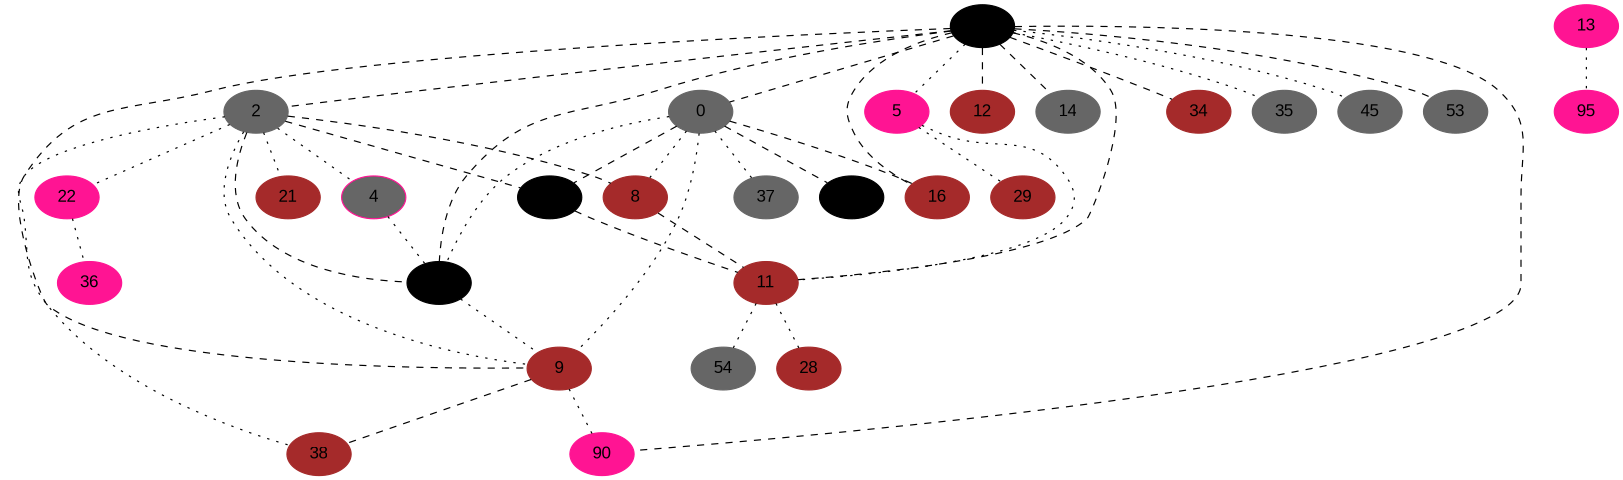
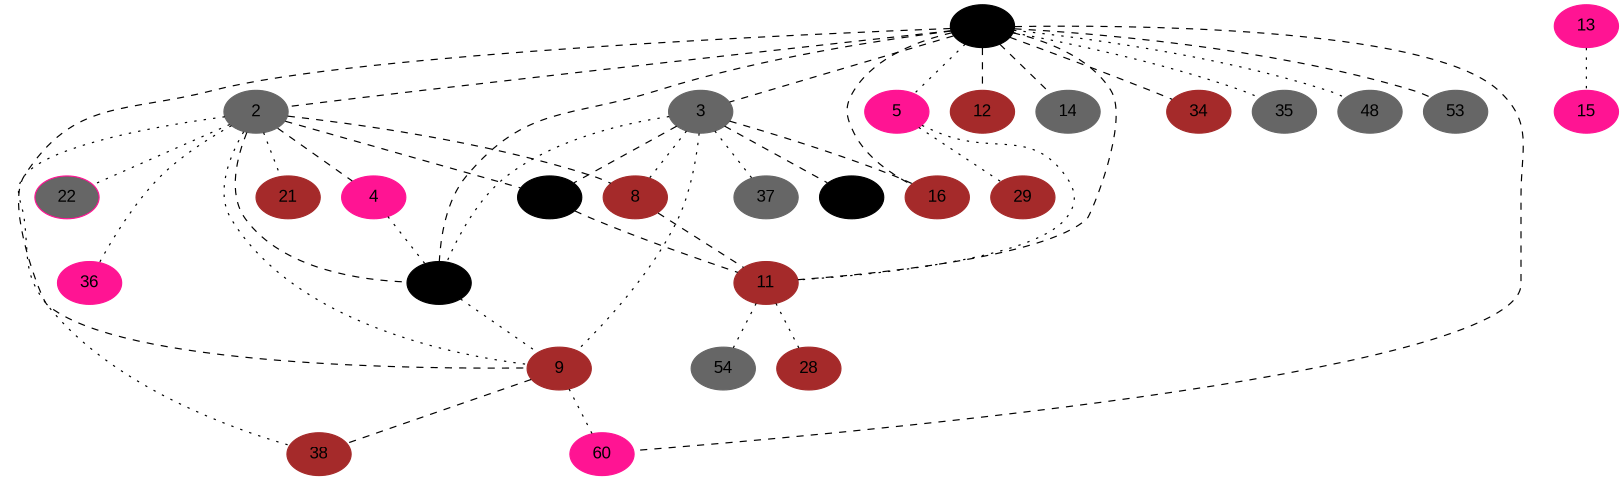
node "0": label "0" -> "3"
node "45": label "45" -> "48"
node "95": label "95" -> "15"
edge "2" -- "4": style dotted -> dashed
node "22": fillcolor deeppink -> gray40
node "4": fillcolor gray40 -> deeppink
edge "22" -- "36": now "2" -- "36"
node "90": label "90" -> "60"
